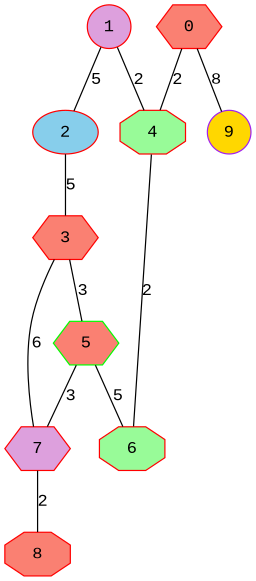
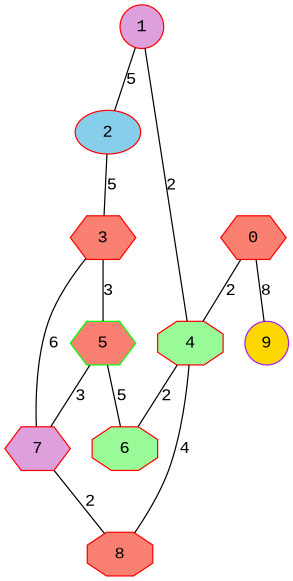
edge "4" -- "8": added, label "4"
